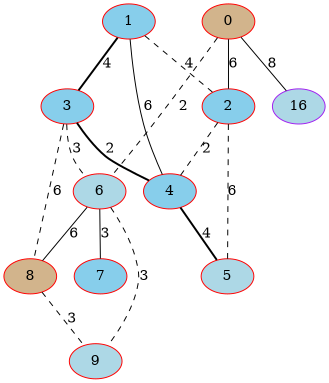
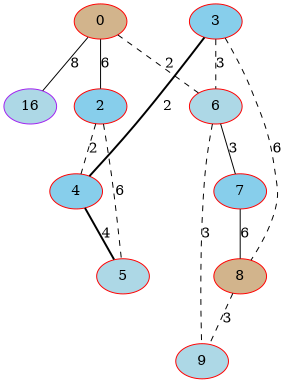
node "1": removed
edge "6" -- "8": now "7" -- "8"
